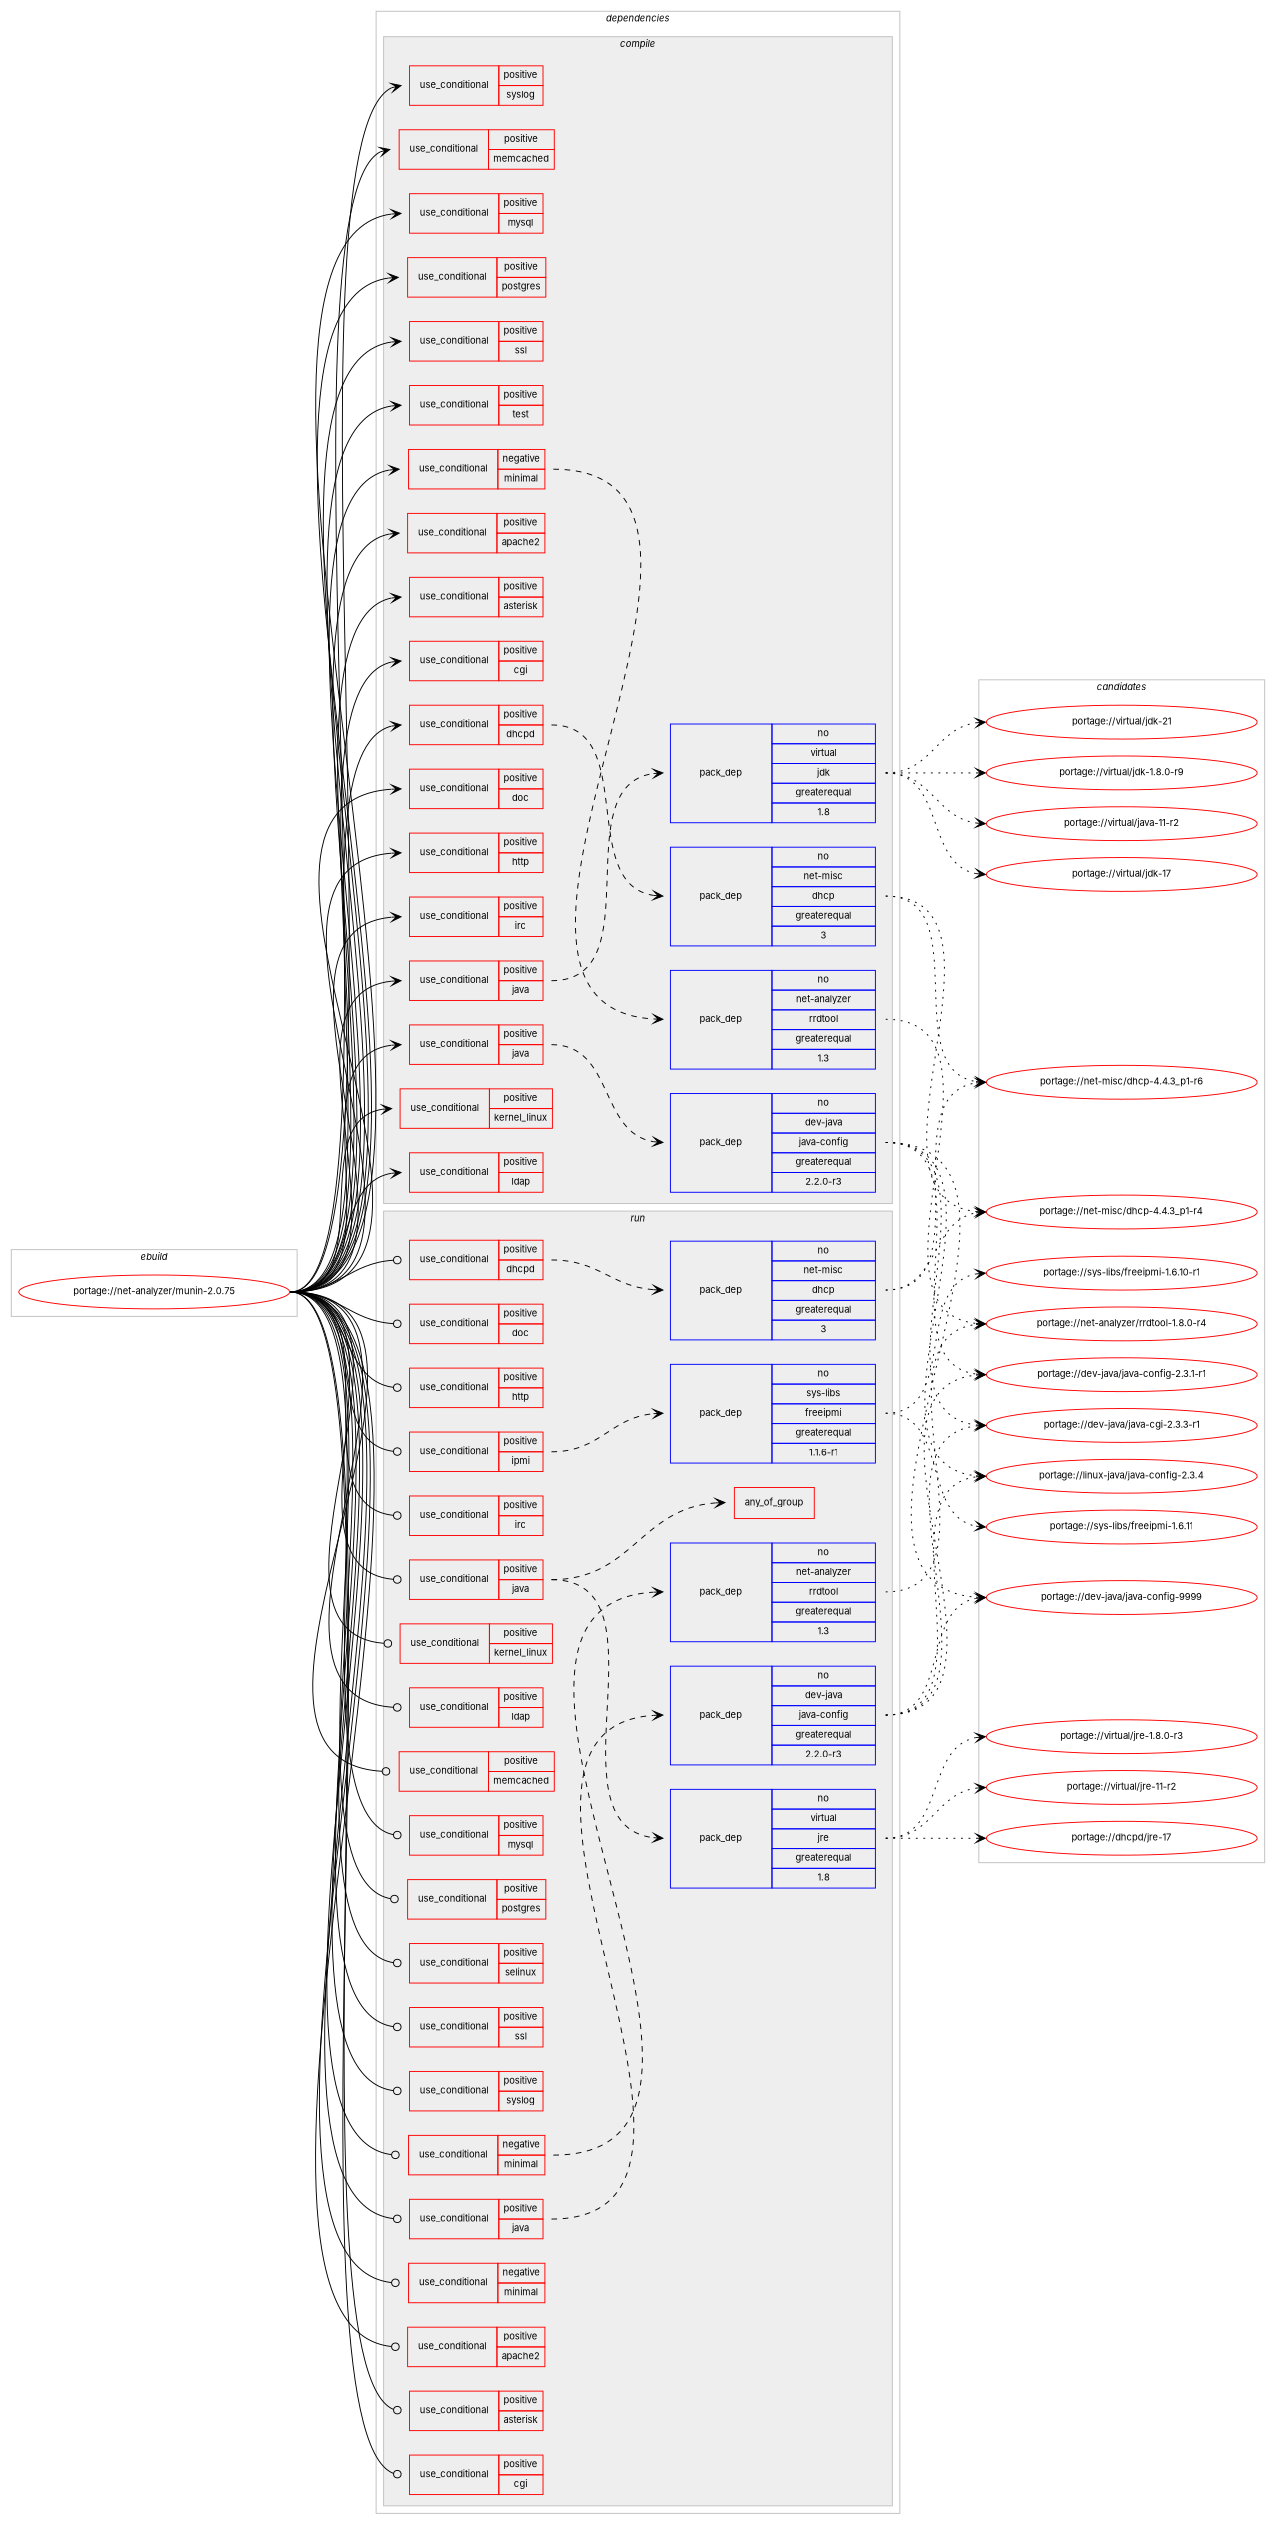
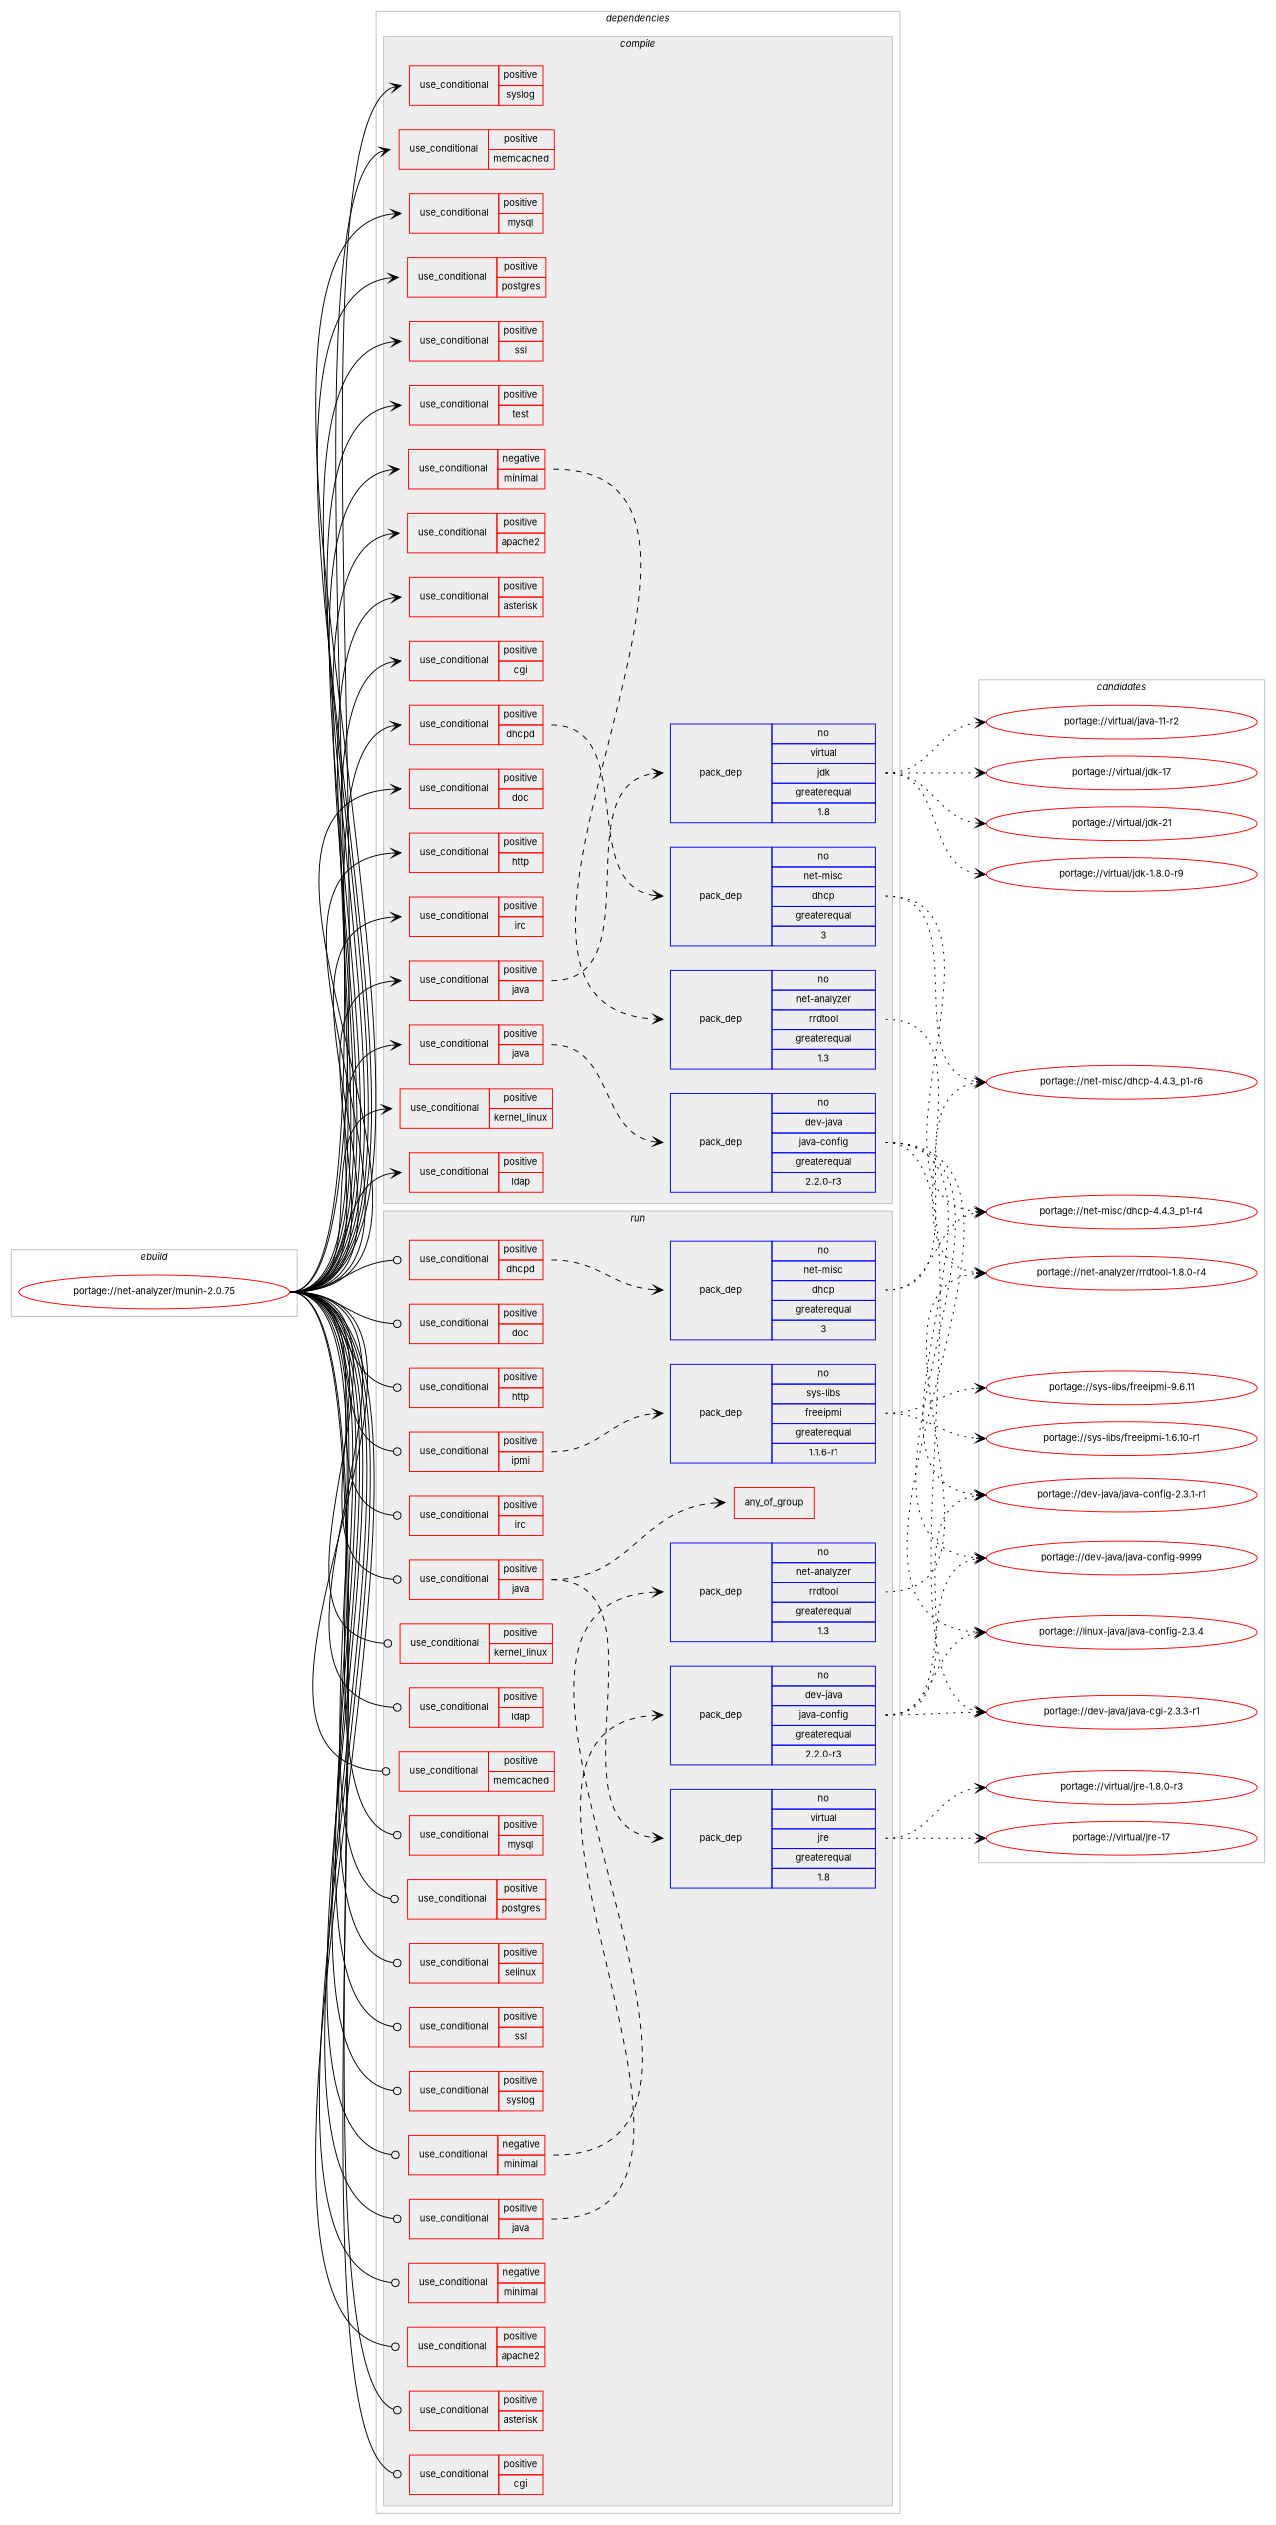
node "portage://sys-libs/freeipmi-1.6.11": label "portage://sys-libs/freeipmi-1.6.11" -> "portage://sys-libs/freeipmi-9.6.11"
node "portage://virtual/jre-11-r2": removed
node "portage://dhcpd/jre-17": label "portage://dhcpd/jre-17" -> "portage://virtual/jre-17"
